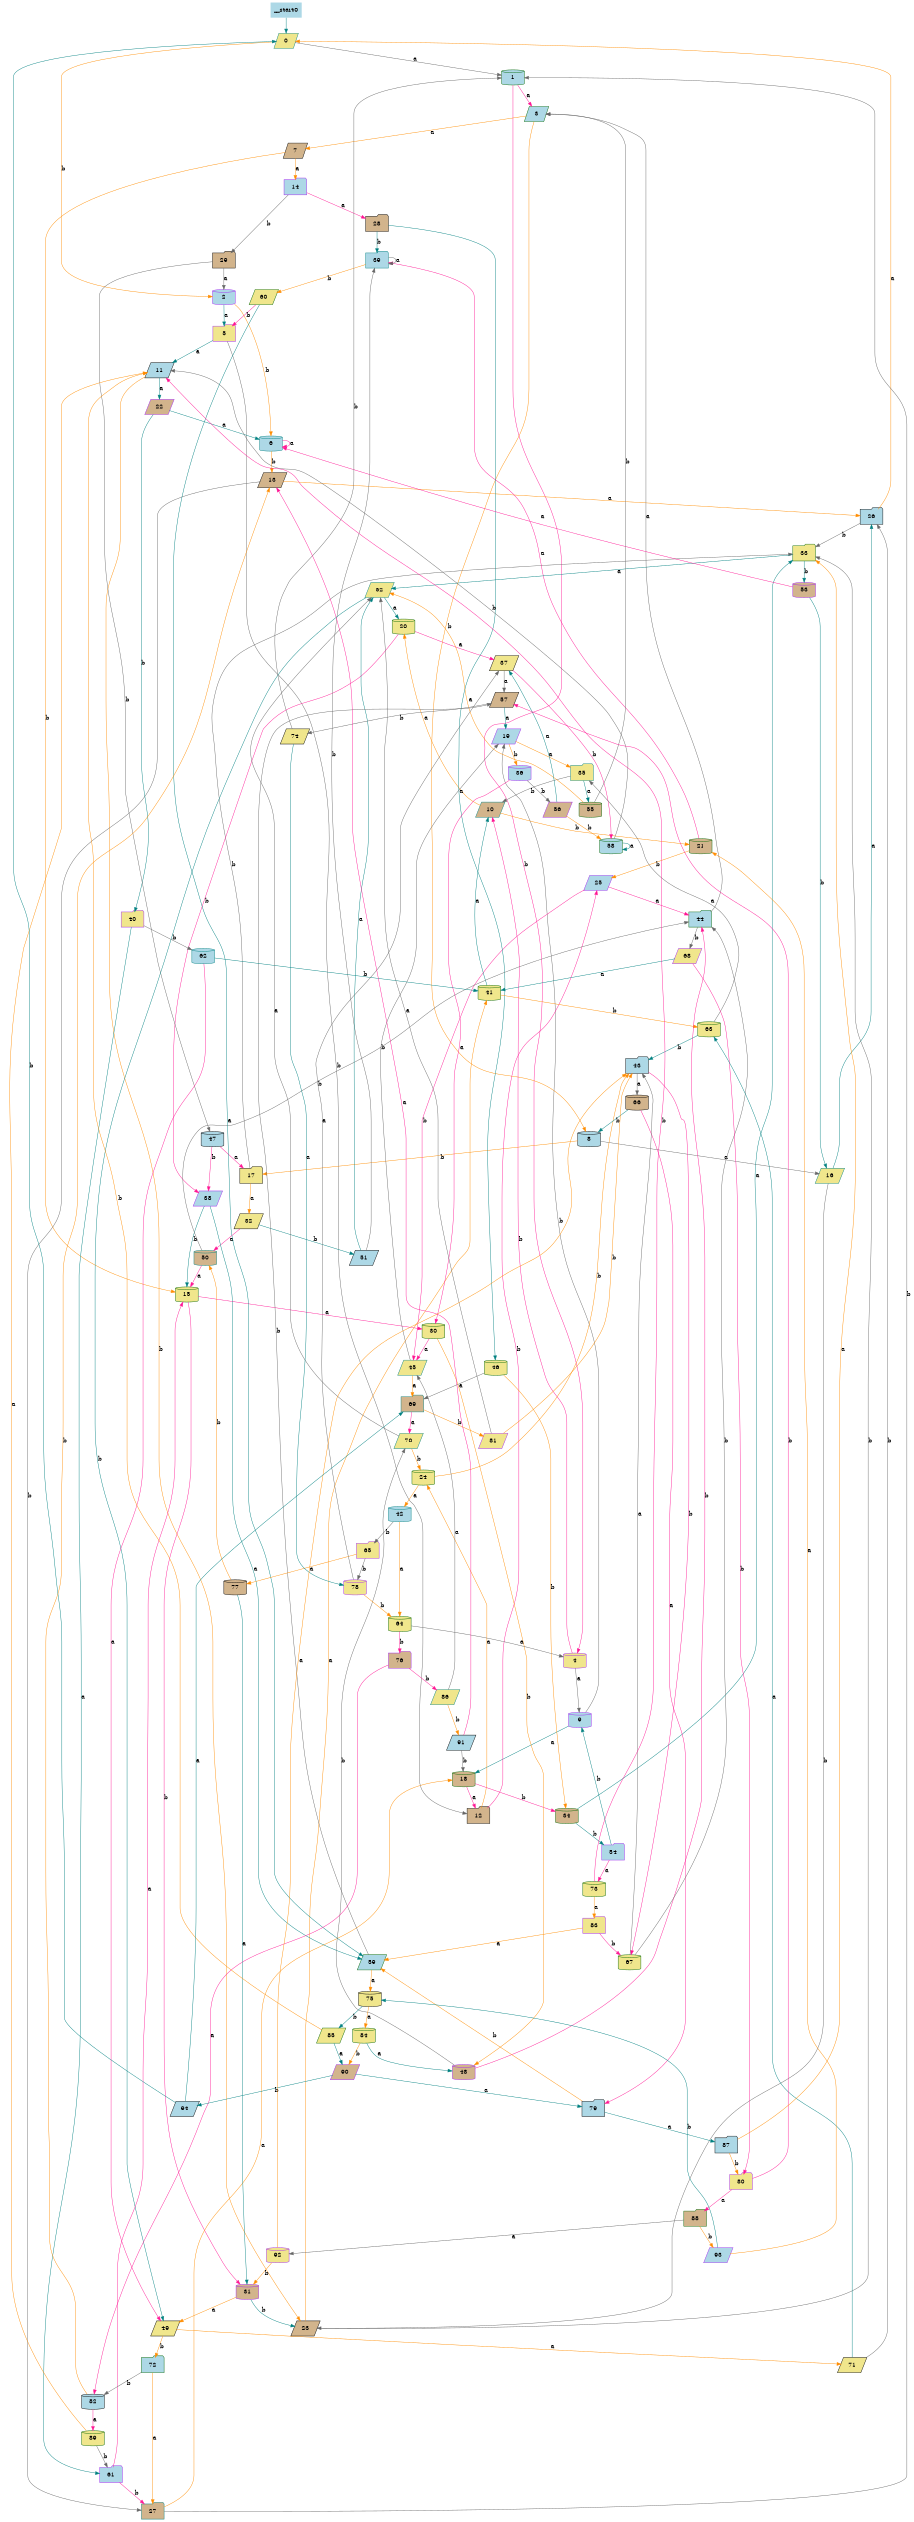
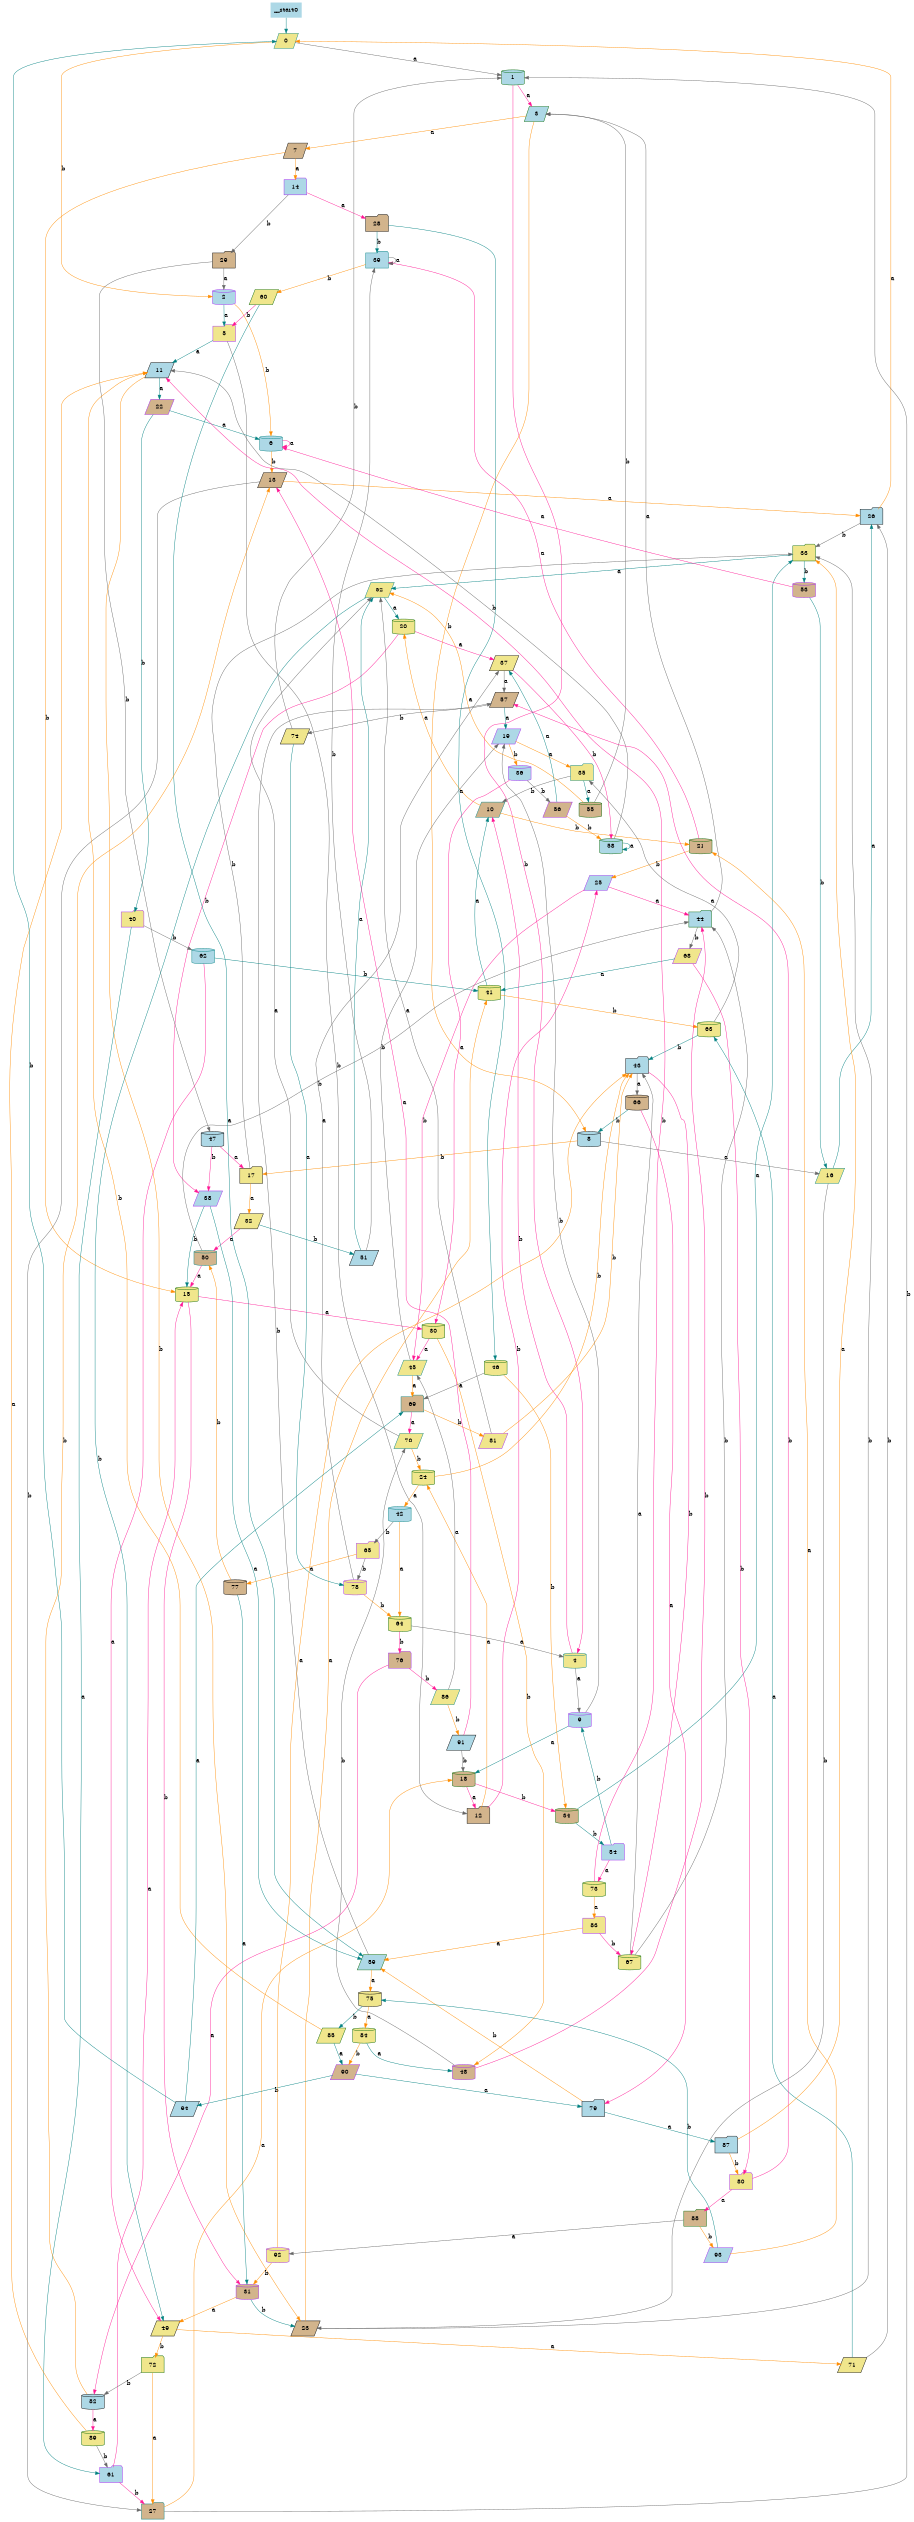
node "4": color purple -> teal
node "72": fillcolor lightblue -> khaki
